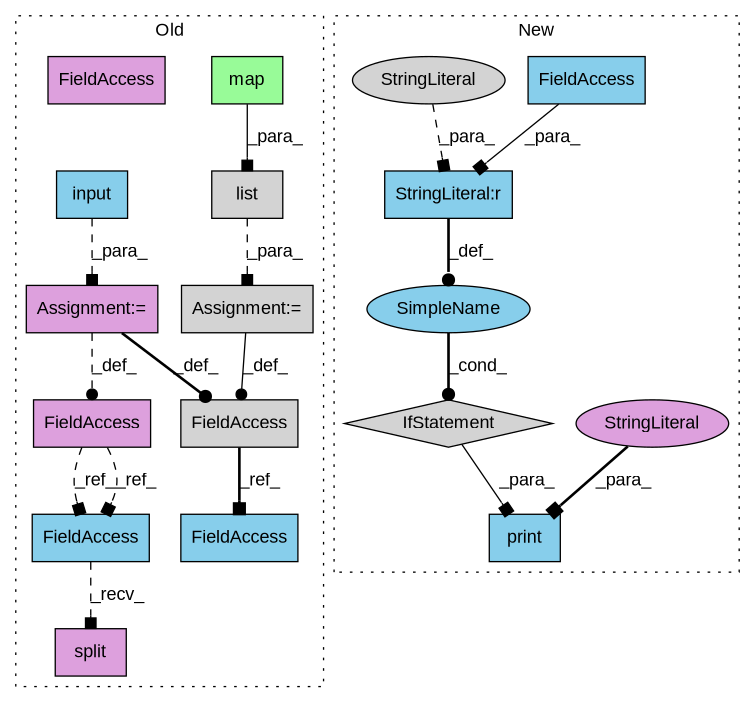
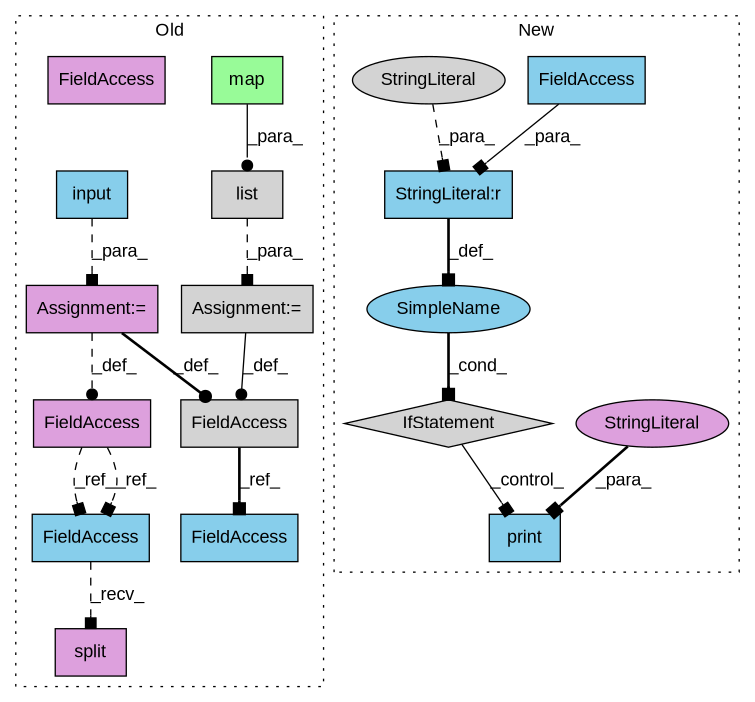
edge "map" -> "list": arrowhead box -> dot
edge "StringLiteral:r" -> "SimpleName": arrowhead dot -> box
edge "SimpleName" -> "IfStatement": arrowhead dot -> box
edge "IfStatement" -> "print": label "_para_" -> "_control_"
